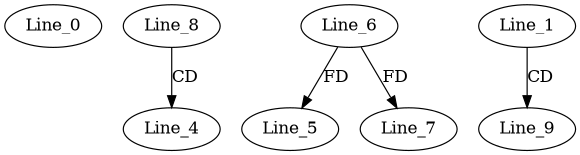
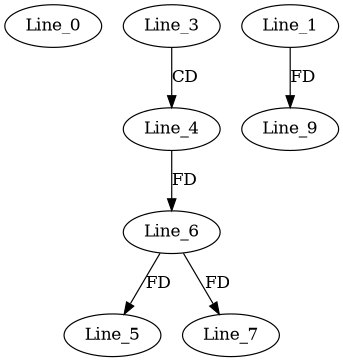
node "Line_8": label "Line_8" -> "Line_3"
edge "Line_1" -> "Line_9": label "CD" -> "FD"
edge "Line_4" -> "Line_6": added, label "FD"
